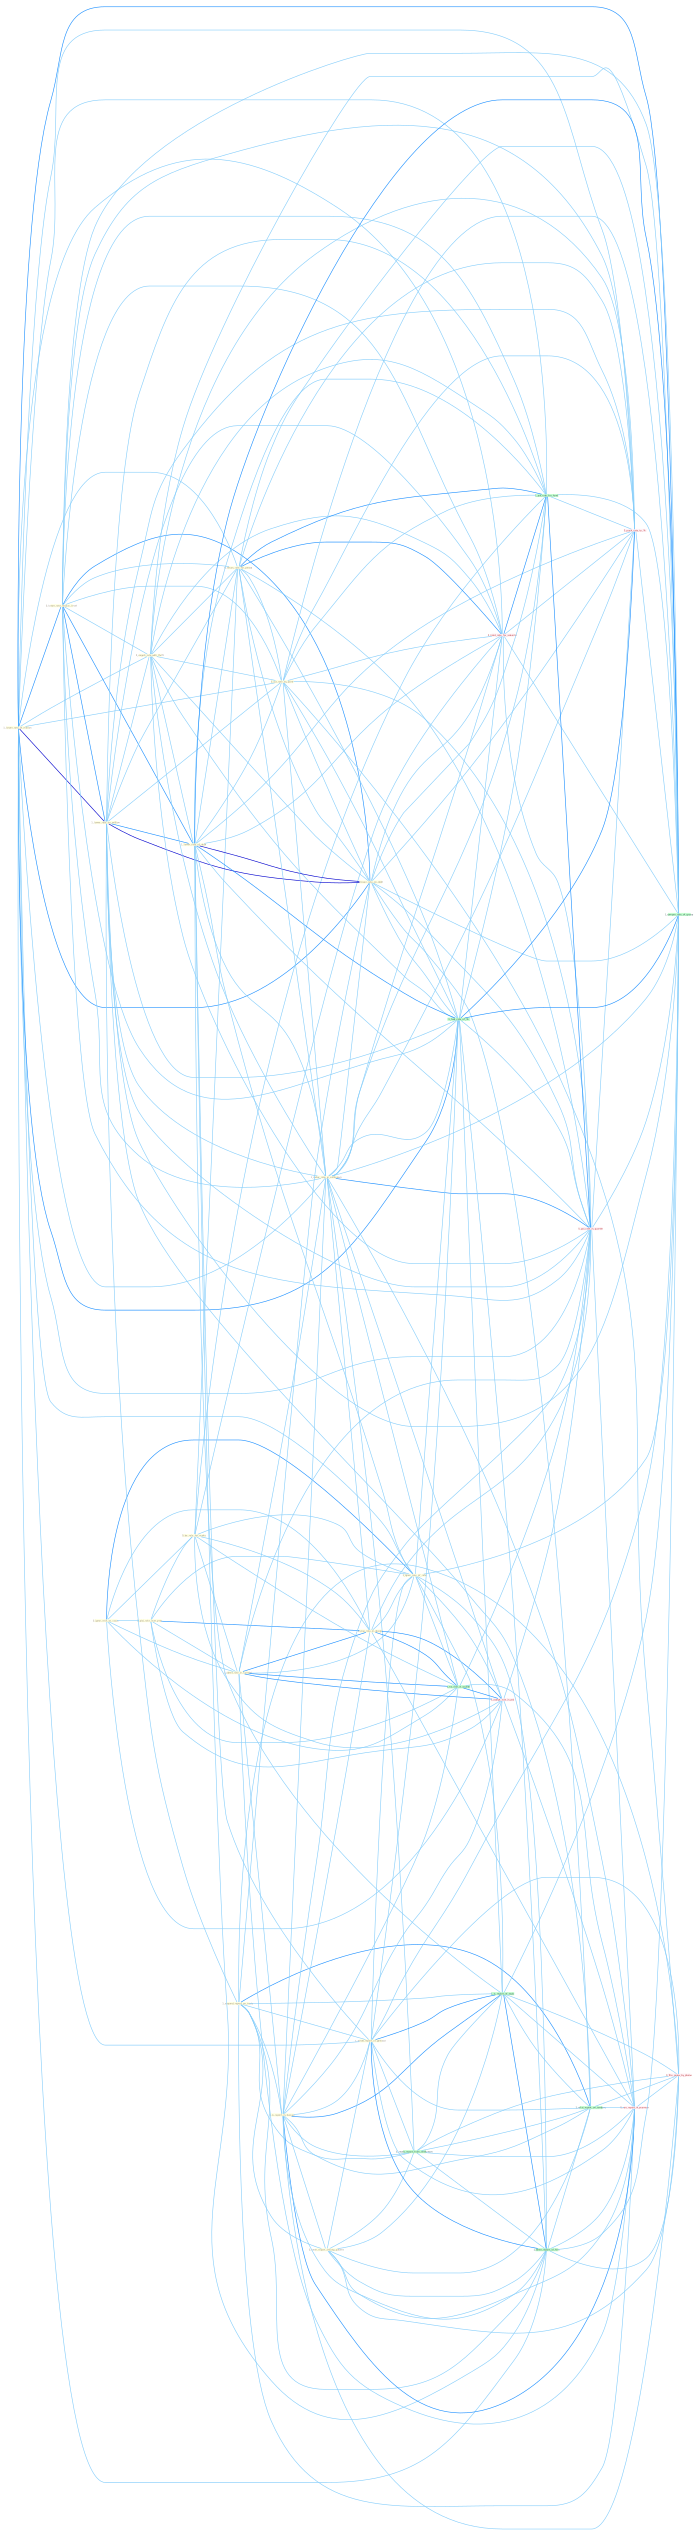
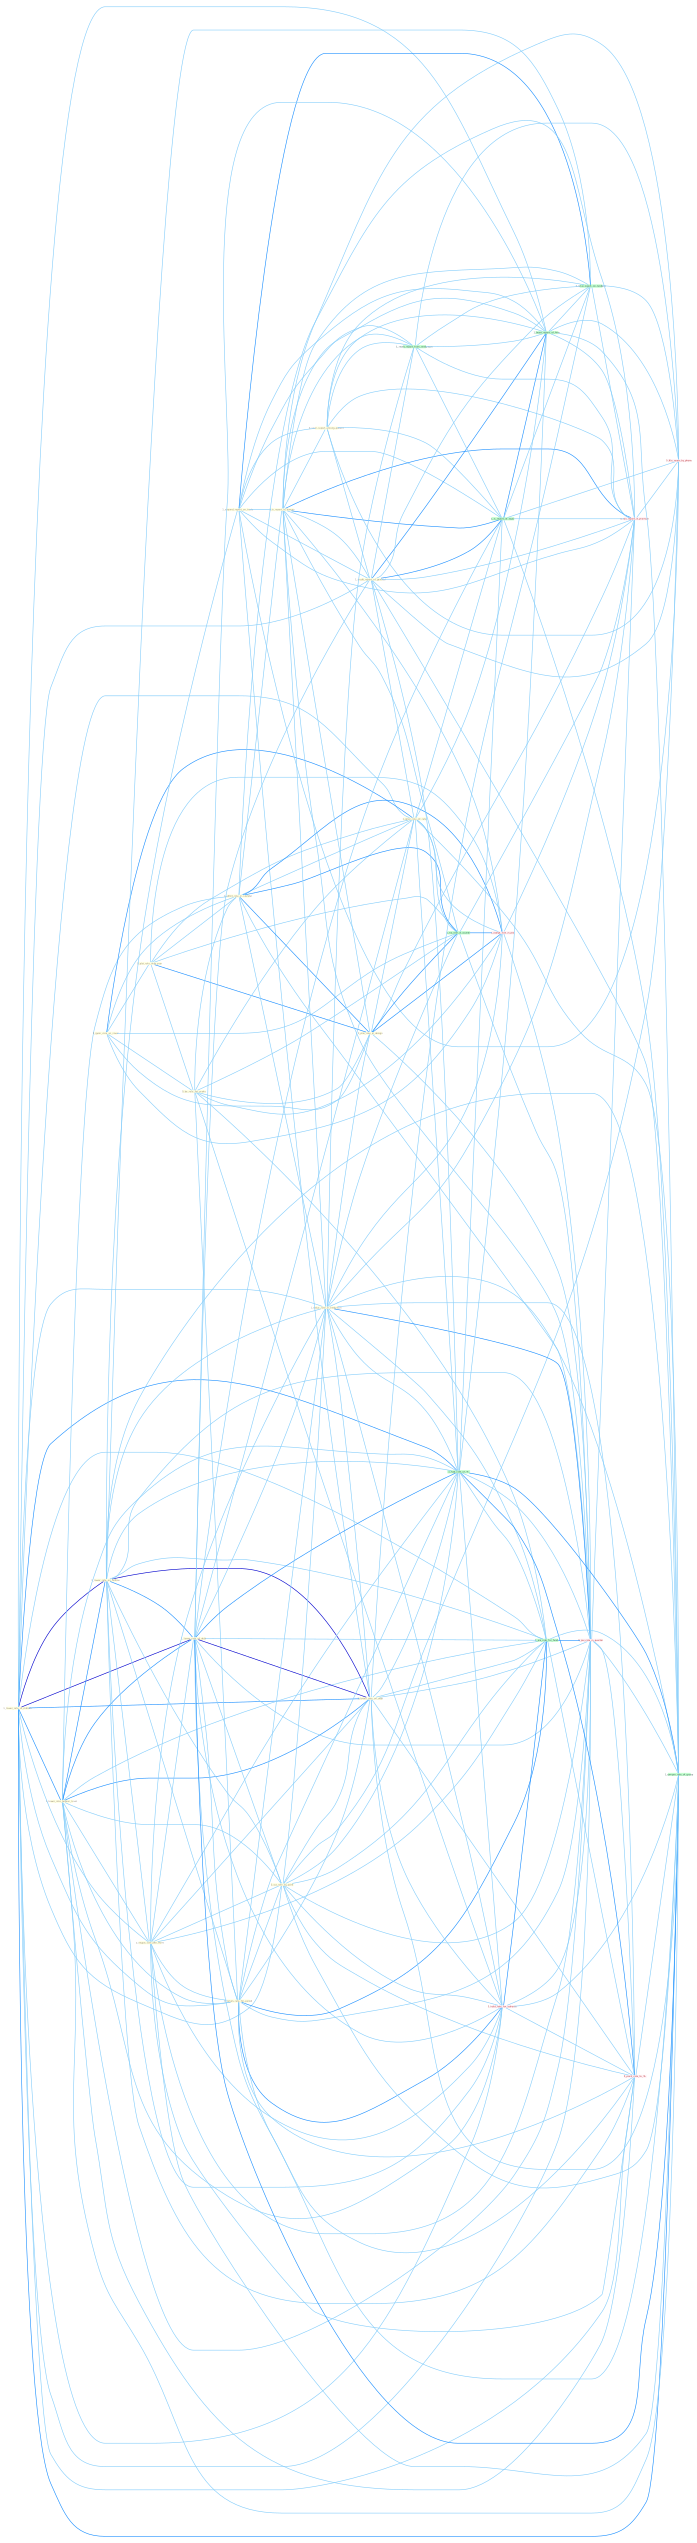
edge "0_lower_rate_becaus_level" -- "1_reduc_rate_in_entitynam": now "0_lower_rate_becaus_level" -- "1_admit_role_in_scandal"
edge "1_lower_rate_of_debt" -- "1_lower_rate_of_million": added
